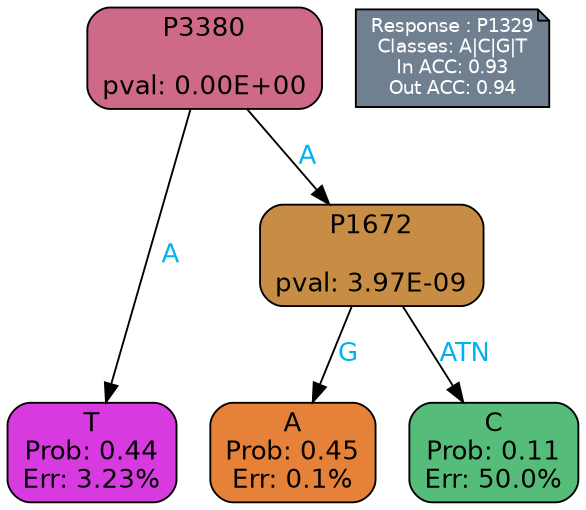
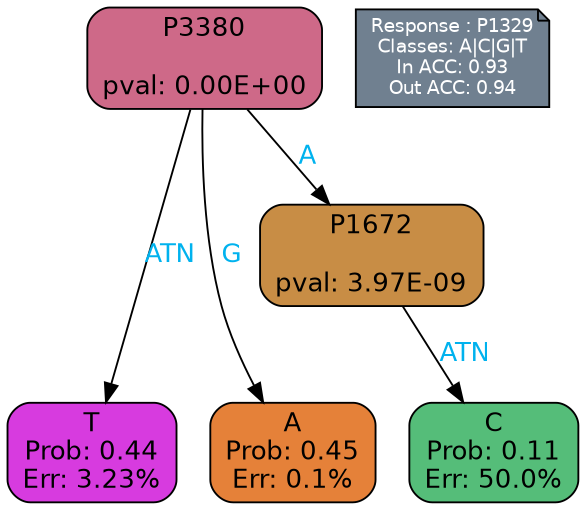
edge "P3380 pval: 0.00E+00" -> "T Prob: 0.44 Err: 3.23%": label "A" -> "ATN"
edge "P1672 pval: 3.97E-09" -> "A Prob: 0.45 Err: 0.1%": now "P3380 pval: 0.00E+00" -> "A Prob: 0.45 Err: 0.1%"
